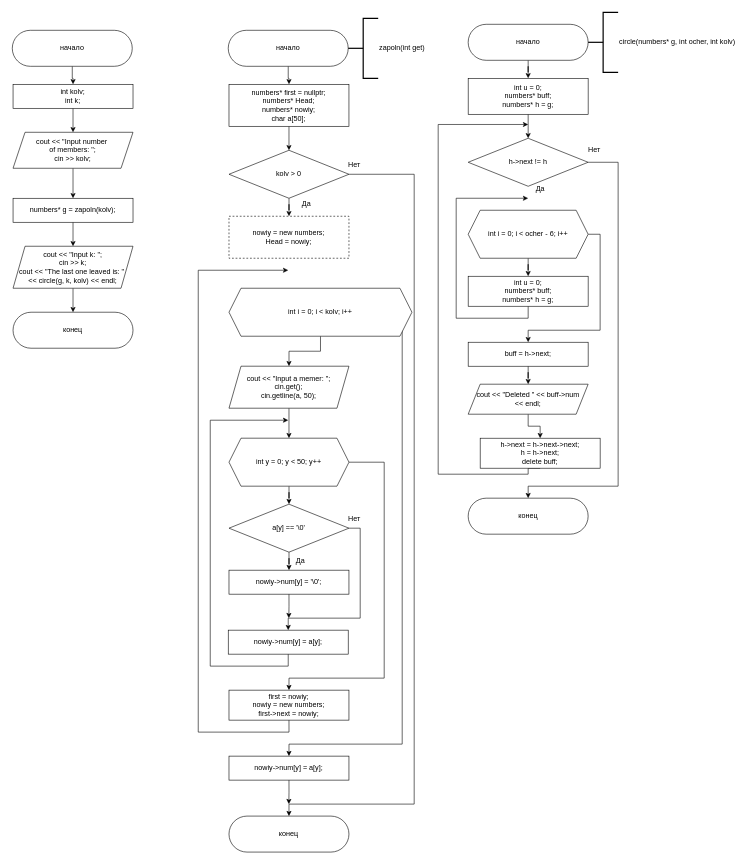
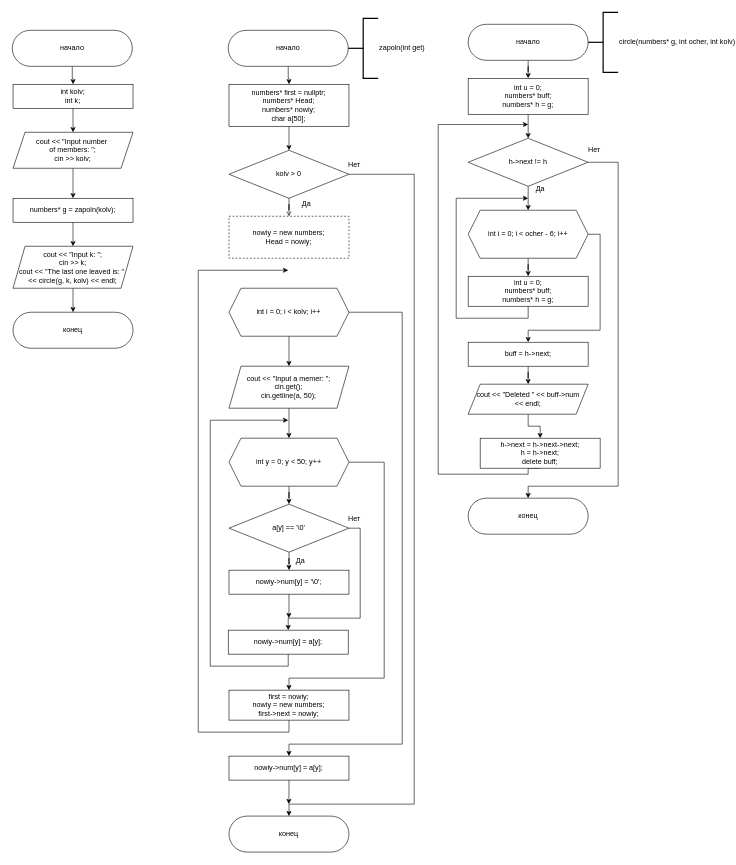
edge "h->next != h" -> "int i = 0; i < ocher - 6; i++": added
edge "kolv > 0" -> "nowiy = new numbers; Head = nowiy;": arrowhead classic -> open
node "int i = 0; i < kolv; i++": size 183x48 -> 120x48
